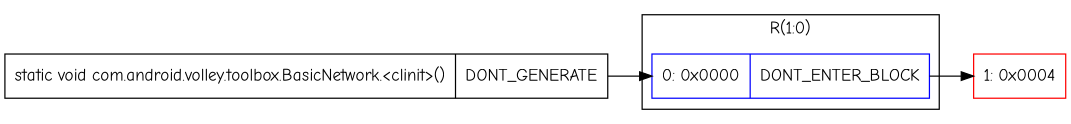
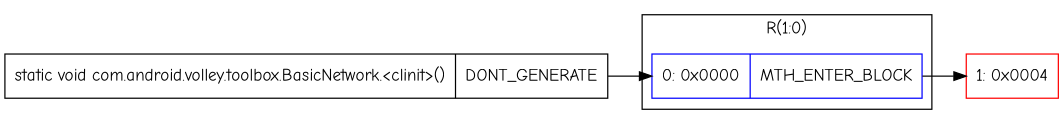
node "0: 0x0000": text "DONT_ENTER_BLOCK" -> "MTH_ENTER_BLOCK"
